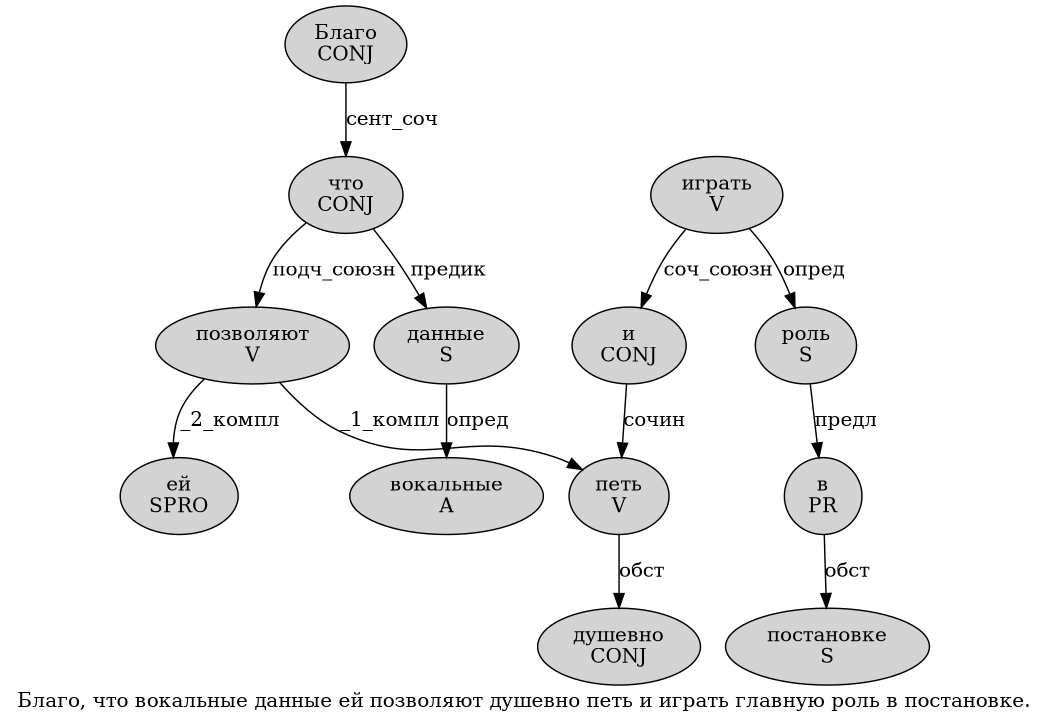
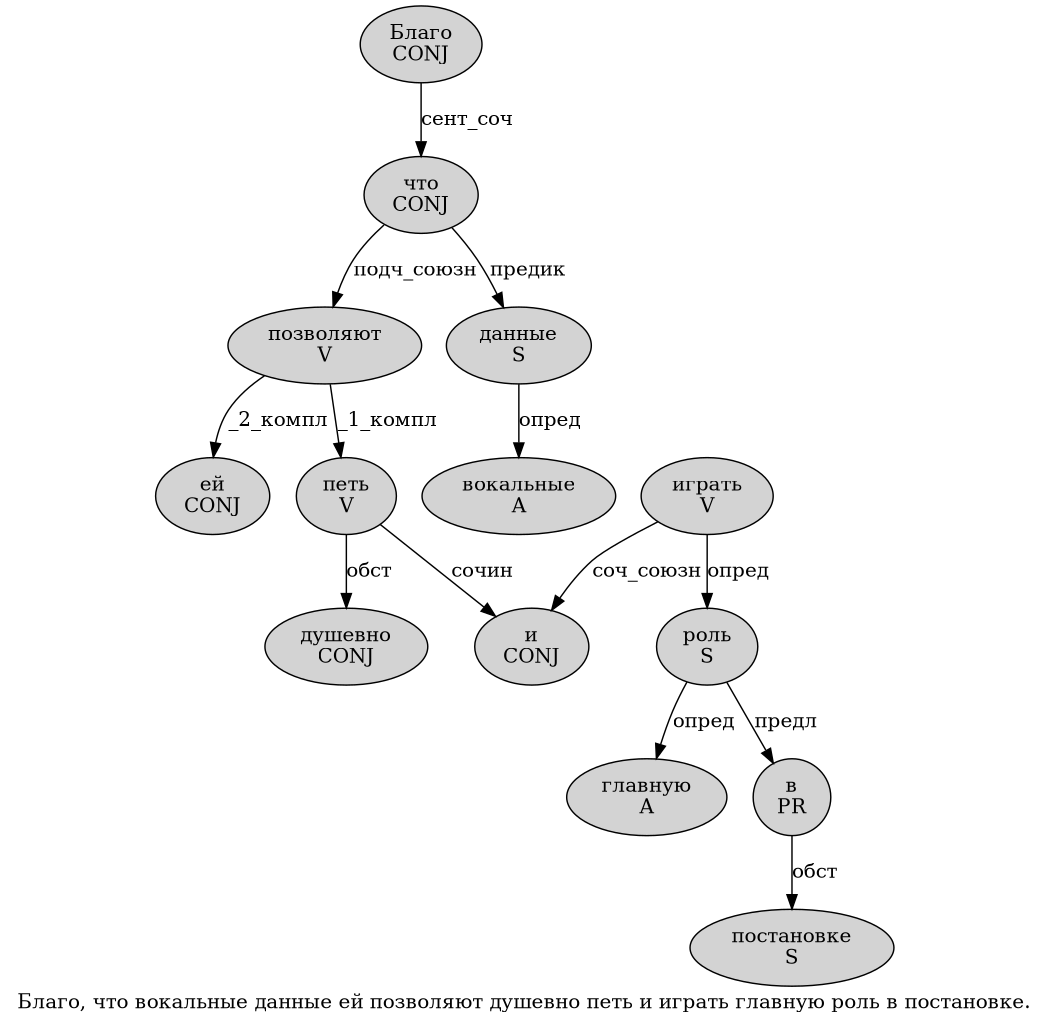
edge "и CONJ" -> "петь V": reversed
node "ей SPRO": label "ей SPRO" -> "ей CONJ"
node "главную A": added
